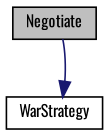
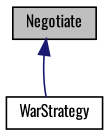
edge "Negotiate" -> "WarStrategy": reversed
